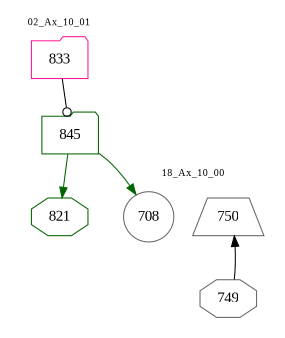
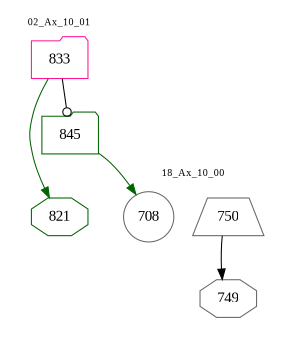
edge "845" -> "821": now "833" -> "821"
edge "749" -> "750": reversed
